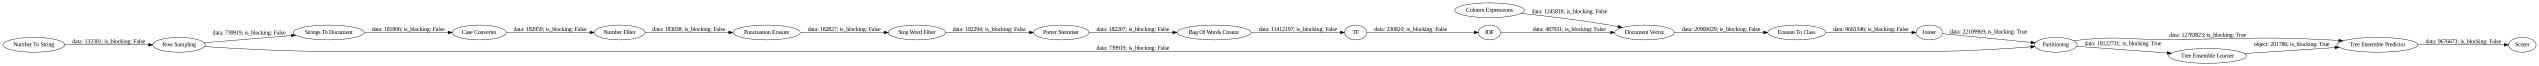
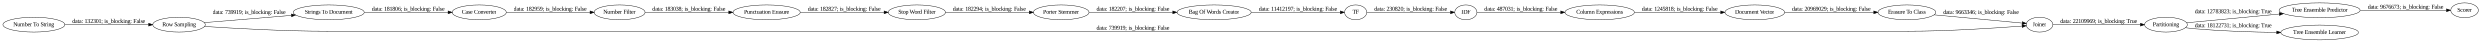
edge "IDF" -> "Document Vector": now "IDF" -> "Column Expressions"
edge "Row Sampling" -> "Partitioning": now "Row Sampling" -> "Joiner"
edge "Tree Ensemble Learner" -> "Tree Ensemble Predictor": removed, label "object: 201786; is_blocking: True"
